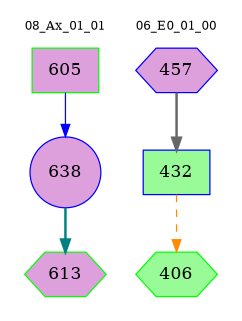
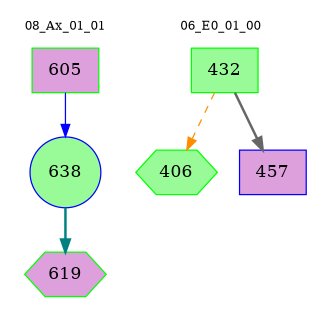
node "457": shape hexagon -> box
edge "457" -> "432": reversed
node "638": fillcolor plum -> palegreen
node "432": color blue -> green
node "613": label "613" -> "619"
